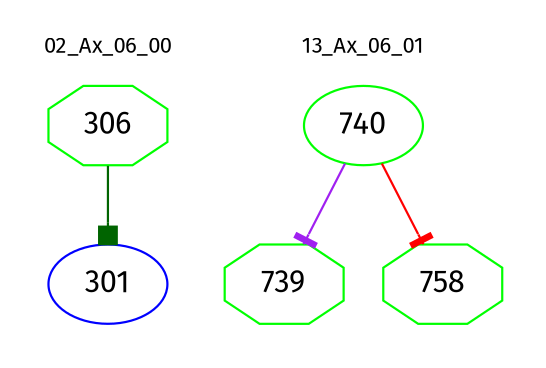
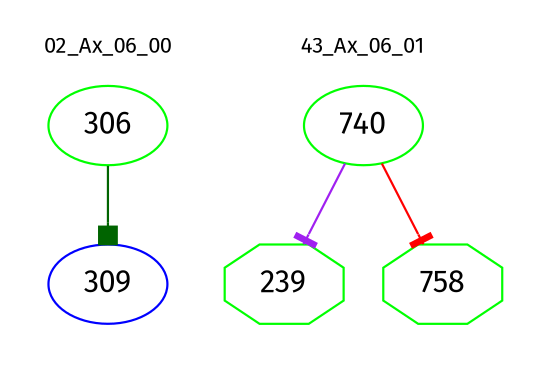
cluster "13_Ax_06_01": label "13_Ax_06_01" -> "43_Ax_06_01"
node "306": shape octagon -> ellipse
node "301": label "301" -> "309"
node "739": label "739" -> "239"
